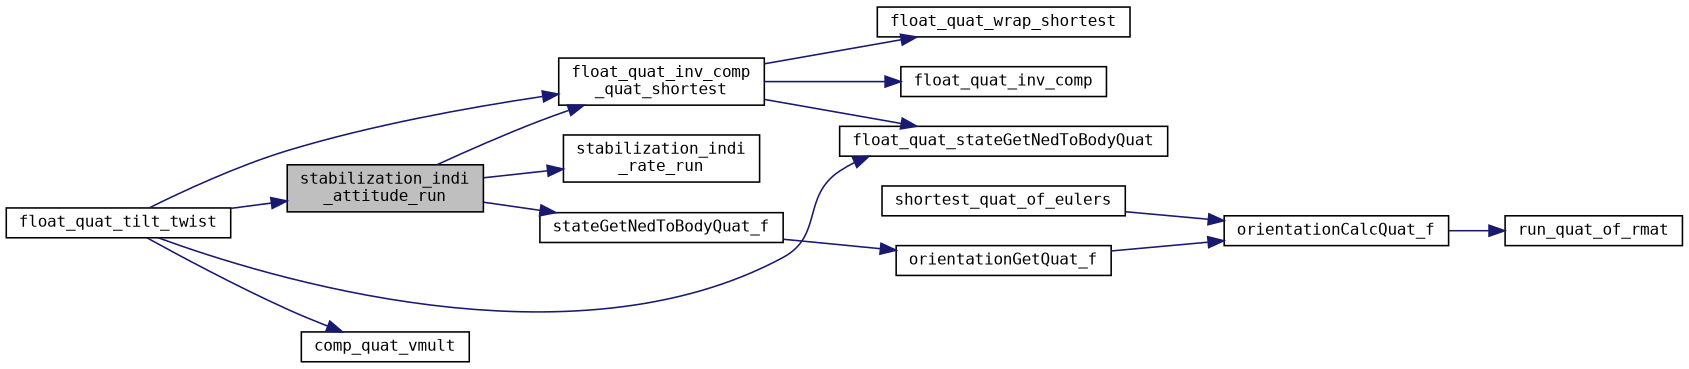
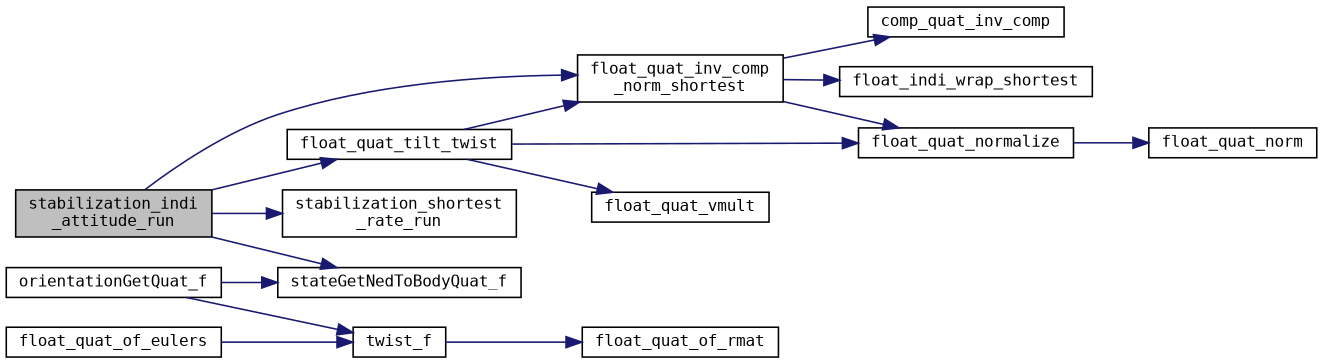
node "float_quat_wrap_shortest": label "float_quat_wrap_shortest" -> "float_indi_wrap_shortest"
node "float_quat_inv_comp _quat_shortest": label "float_quat_inv_comp _quat_shortest" -> "float_quat_inv_comp _norm_shortest"
node "float_quat_inv_comp": label "float_quat_inv_comp" -> "comp_quat_inv_comp"
node "float_quat_stateGetNedToBodyQuat": label "float_quat_stateGetNedToBodyQuat" -> "float_quat_normalize"
node "float_quat_norm": added
node "stabilization_indi _rate_run": label "stabilization_indi _rate_run" -> "stabilization_shortest _rate_run"
node "shortest_quat_of_eulers": label "shortest_quat_of_eulers" -> "float_quat_of_eulers"
edge "float_quat_tilt_twist" -> "stabilization_indi _attitude_run": reversed
node "orientationCalcQuat_f": label "orientationCalcQuat_f" -> "twist_f"
node "run_quat_of_rmat": label "run_quat_of_rmat" -> "float_quat_of_rmat"
edge "stateGetNedToBodyQuat_f" -> "orientationGetQuat_f": reversed
node "comp_quat_vmult": label "comp_quat_vmult" -> "float_quat_vmult"
